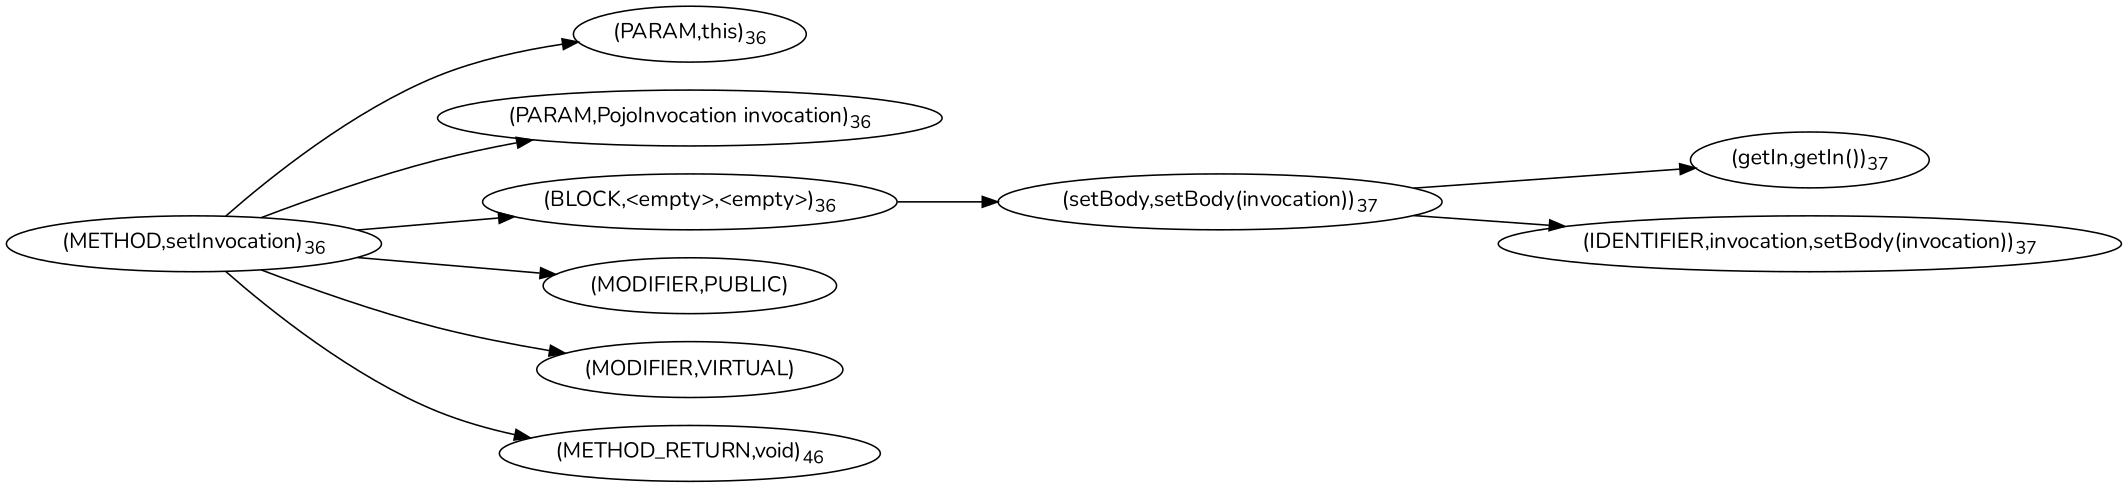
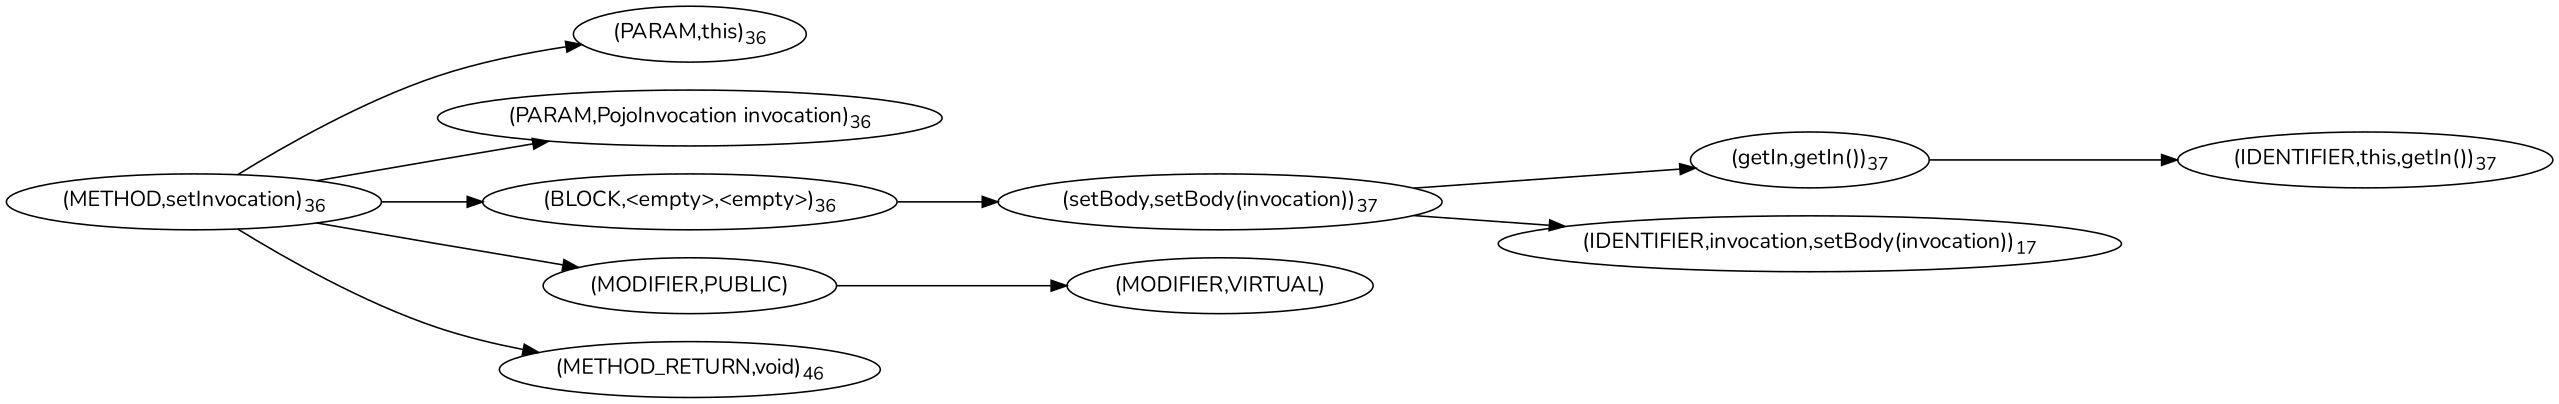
node "(IDENTIFIER,this,getIn())": added
node "(IDENTIFIER,invocation,setBody(invocation))": text "37" -> "17"
edge "(METHOD,setInvocation)" -> "(MODIFIER,VIRTUAL)": now "(MODIFIER,PUBLIC)" -> "(MODIFIER,VIRTUAL)"
